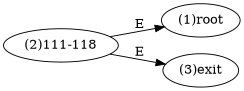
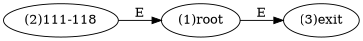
edge "(2)111-118" -> "(3)exit": now "(1)root" -> "(3)exit"
